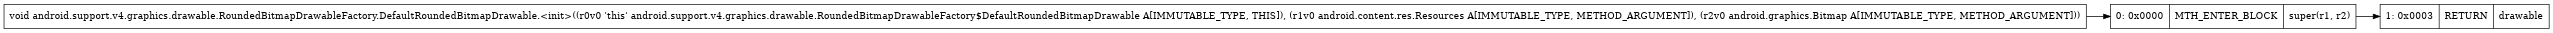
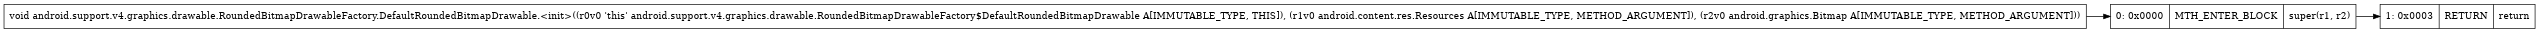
node "1: 0x0003": text "drawable" -> "return"
